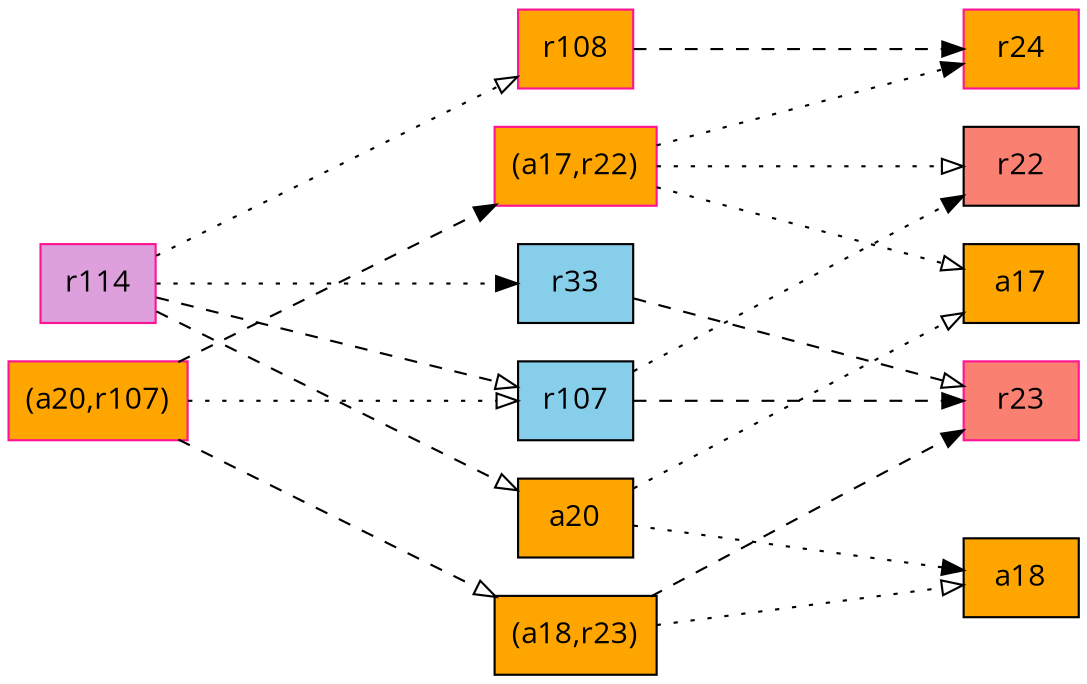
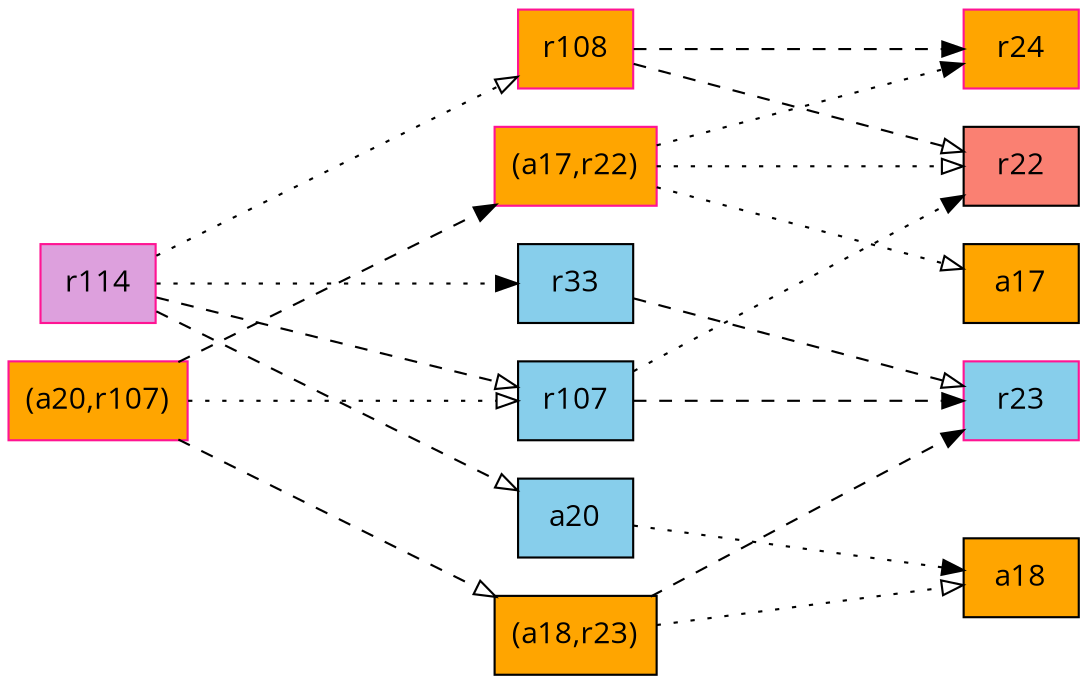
edge "r108" -> "r22": added
node "r23": fillcolor salmon -> skyblue
edge "a20" -> "a17": removed
node "a20": fillcolor orange -> skyblue
